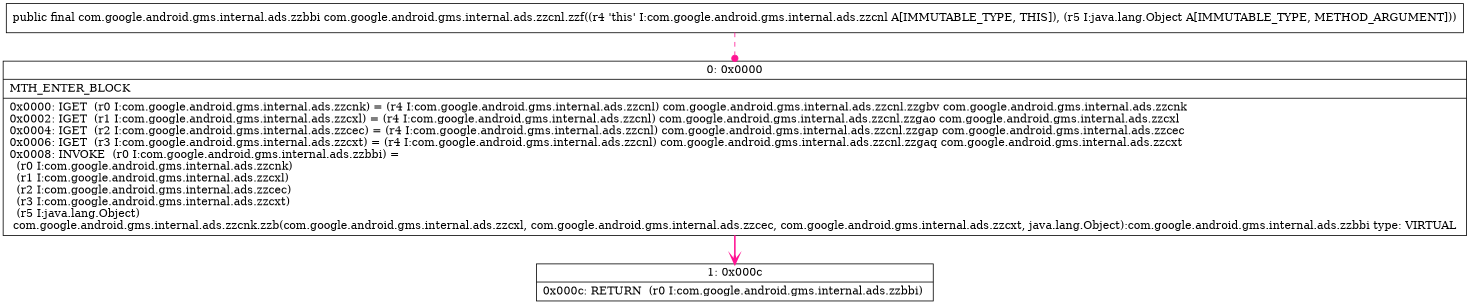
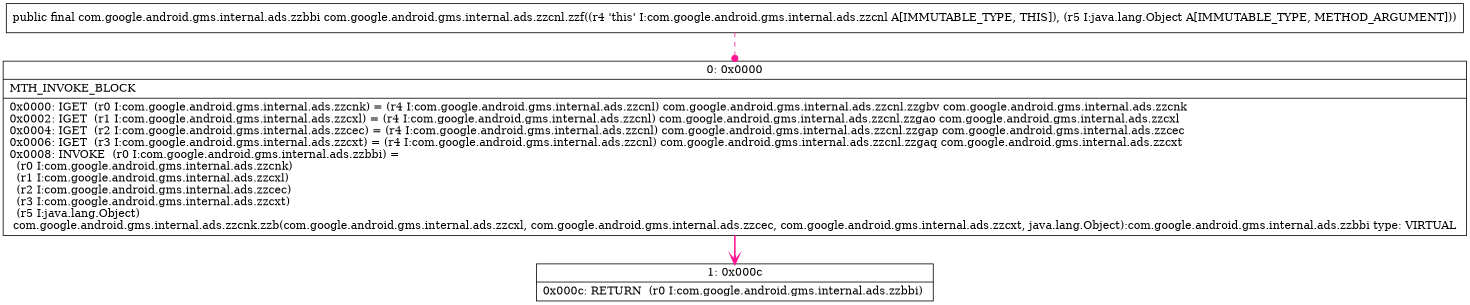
node "0: 0x0000": text "MTH_ENTER_BLOCK" -> "MTH_INVOKE_BLOCK"
